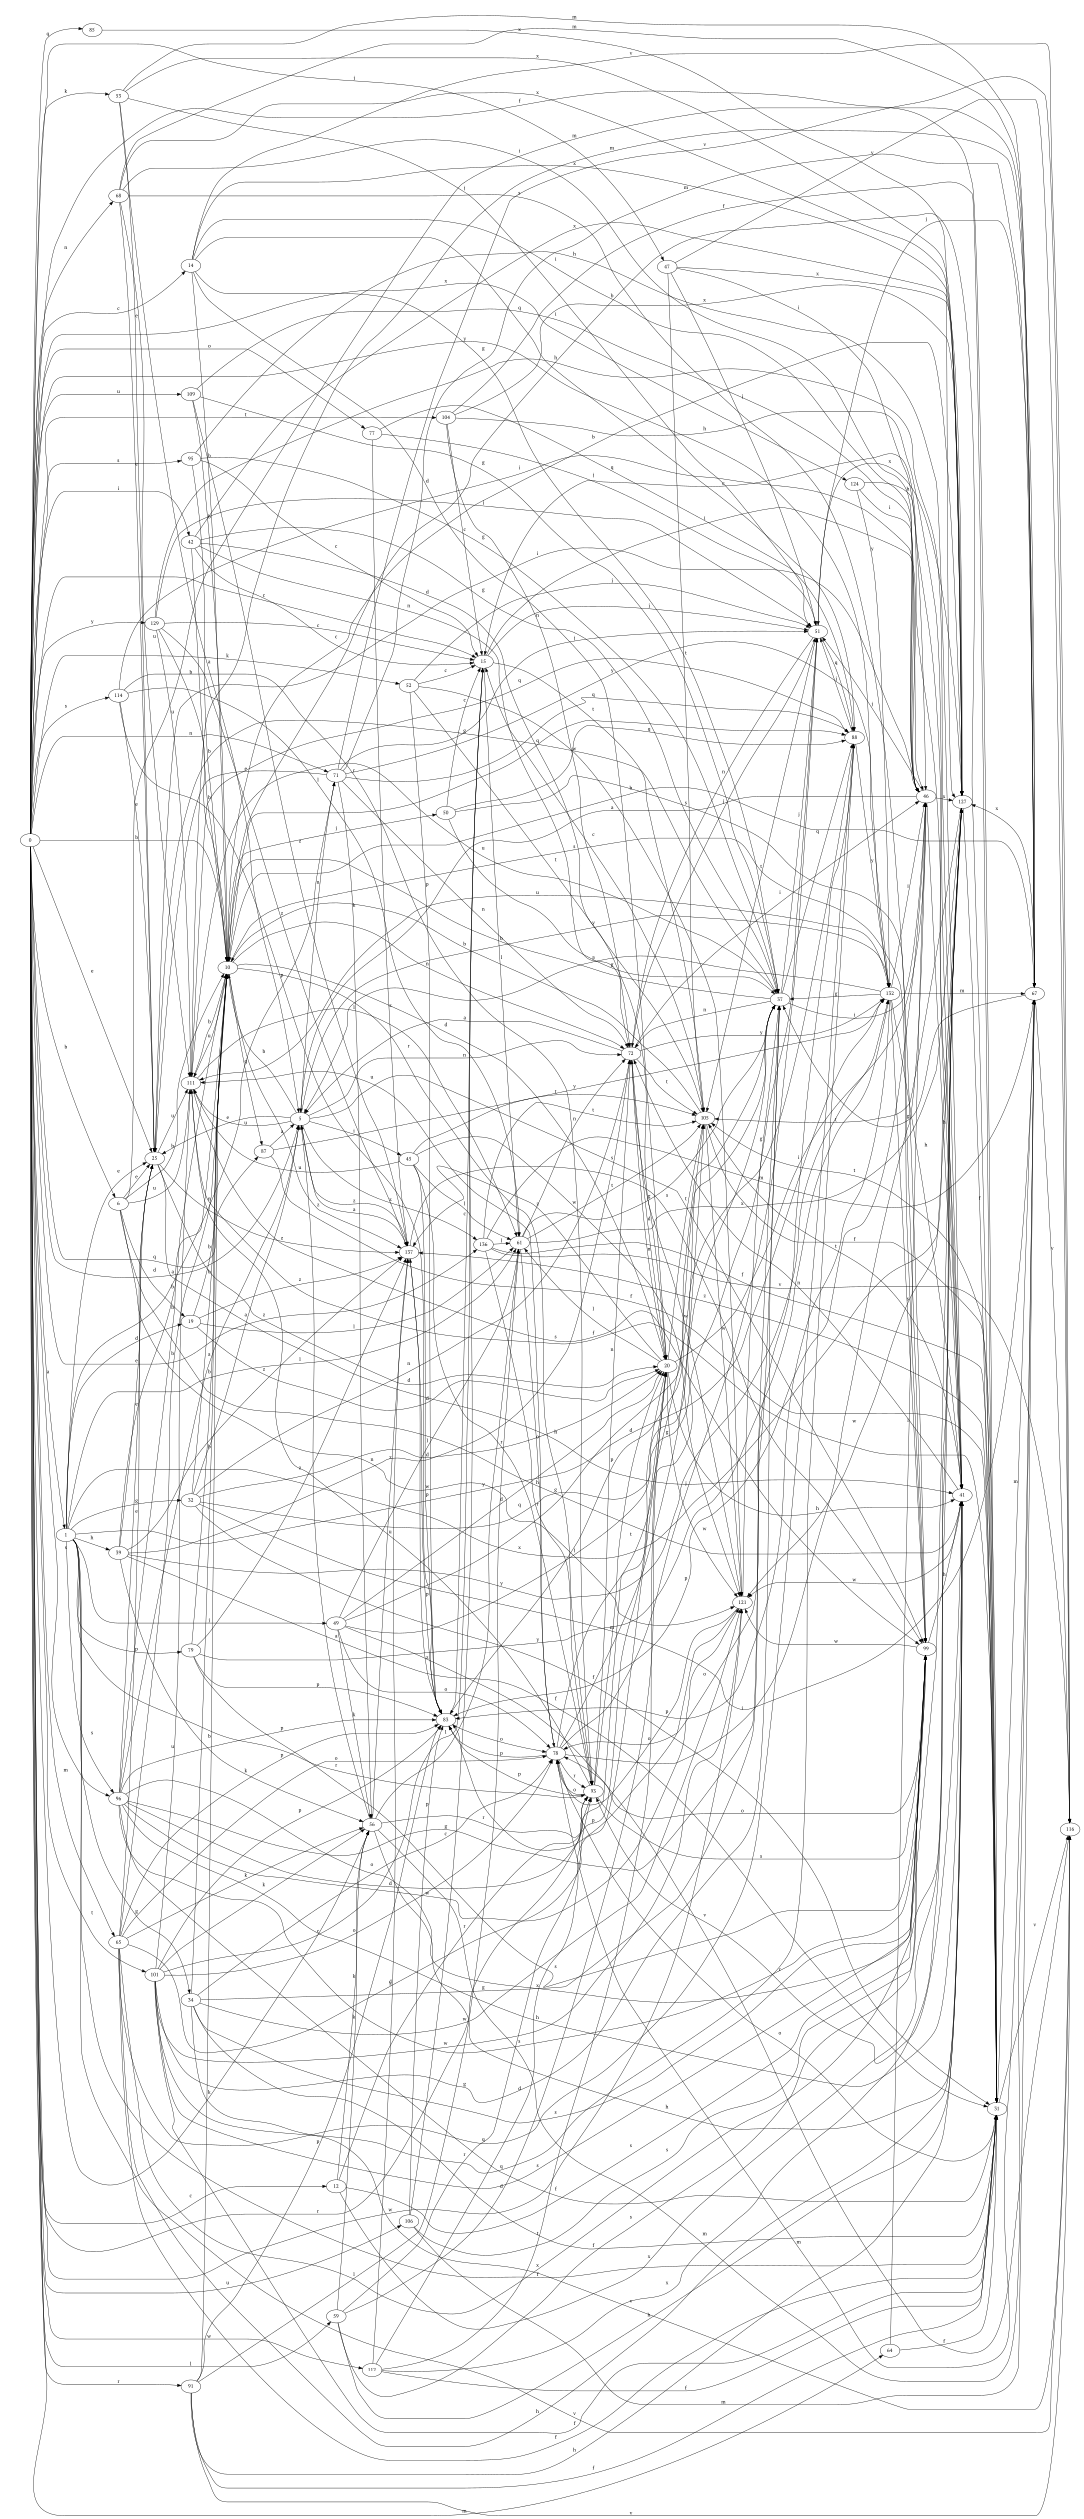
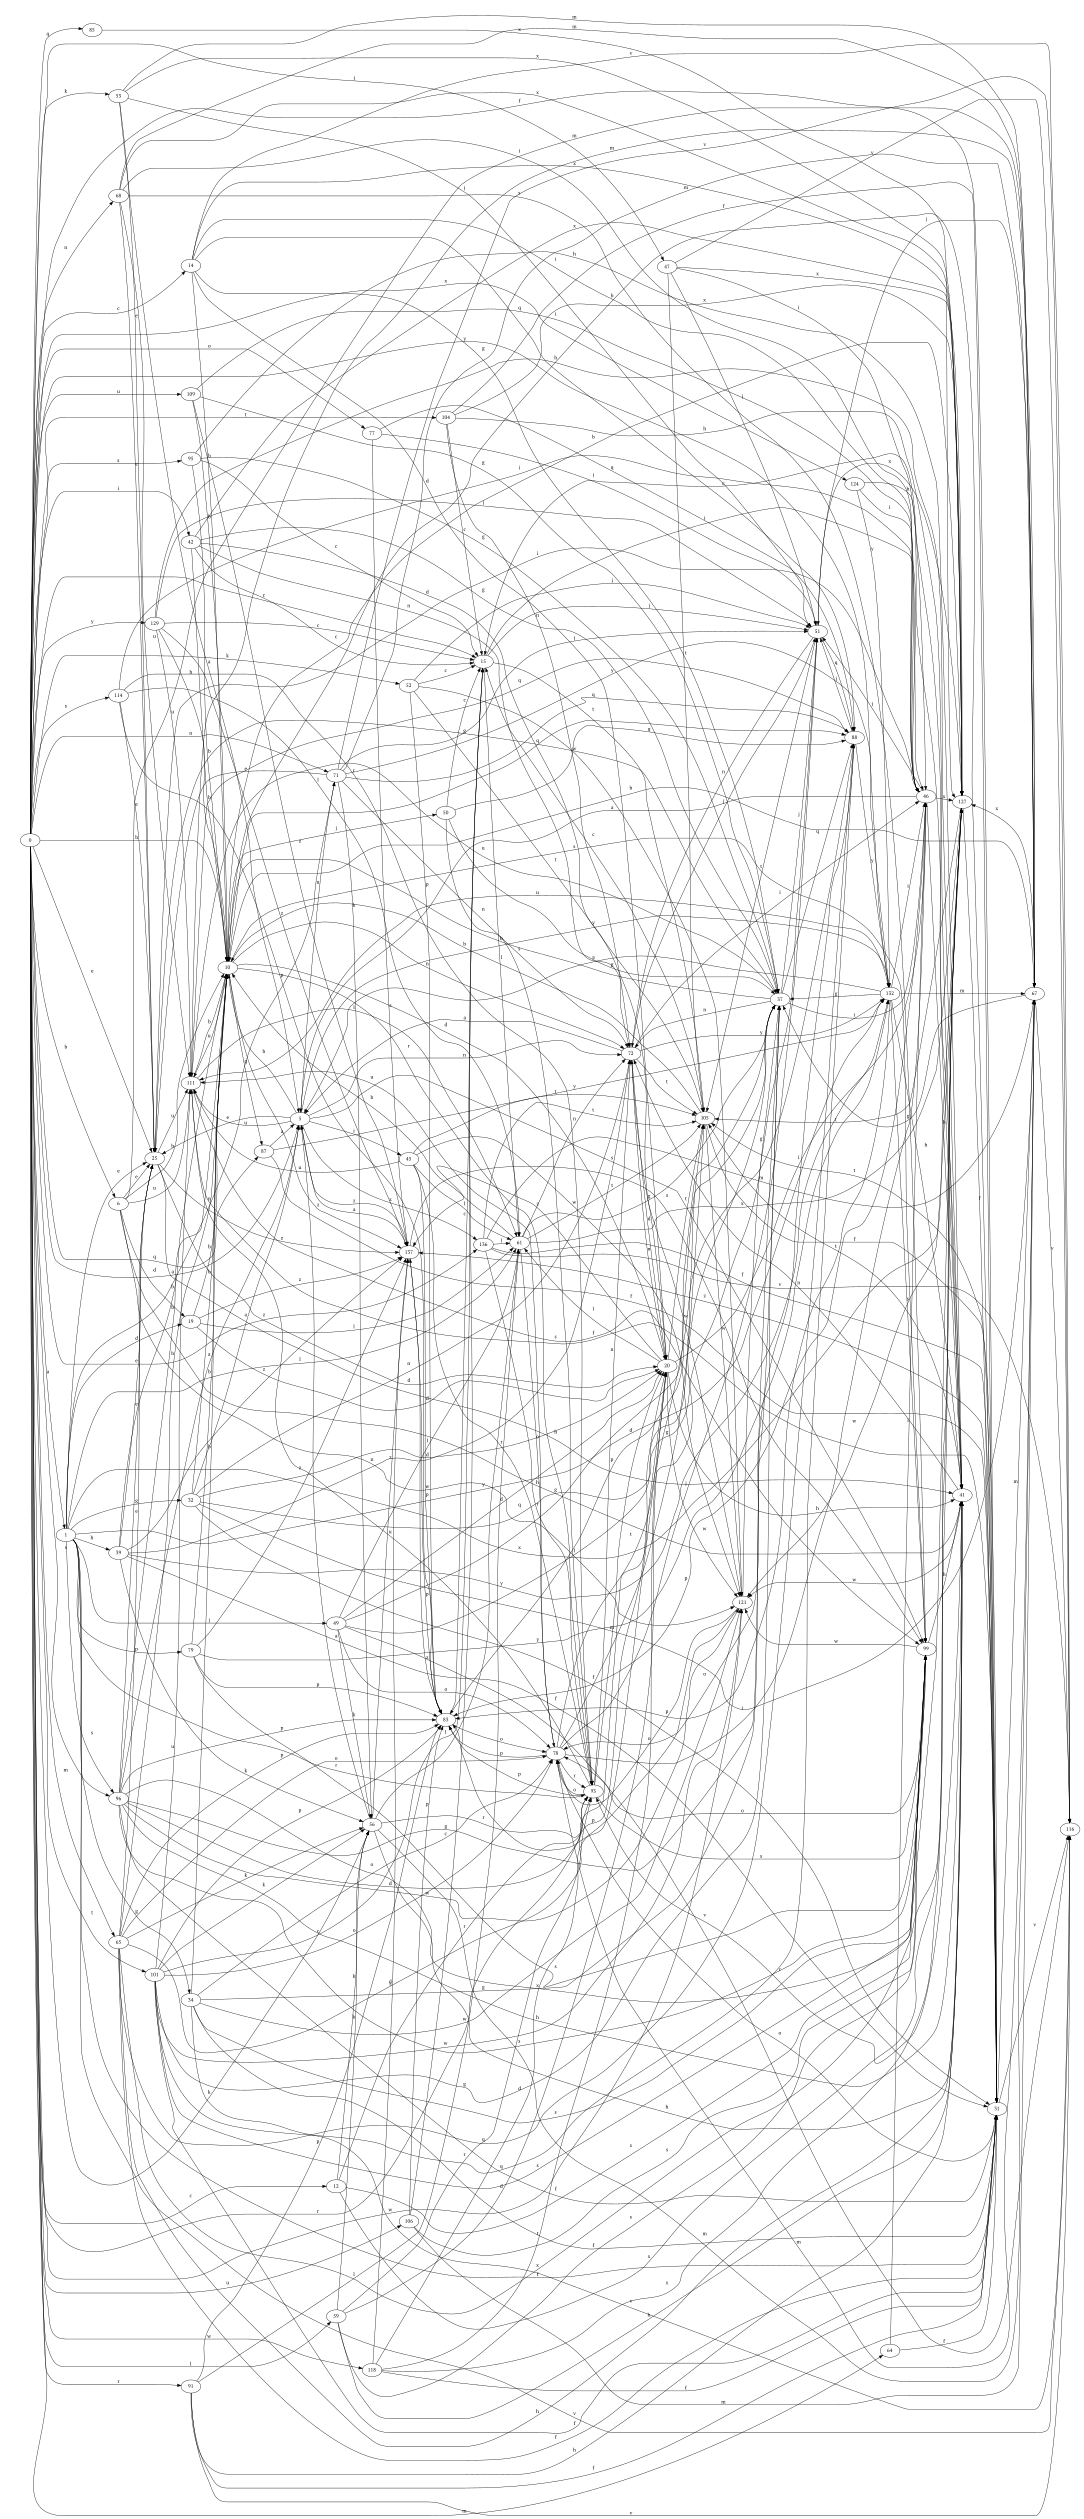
edge "50" -> "99": now "50" -> "93"
edge "91" -> "10": now "61" -> "10"
node "112": label "112" -> "118"
